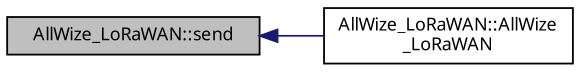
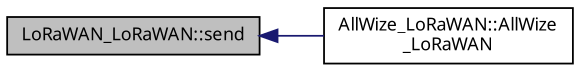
node "AllWize_LoRaWAN::send": label "AllWize_LoRaWAN::send" -> "LoRaWAN_LoRaWAN::send"
